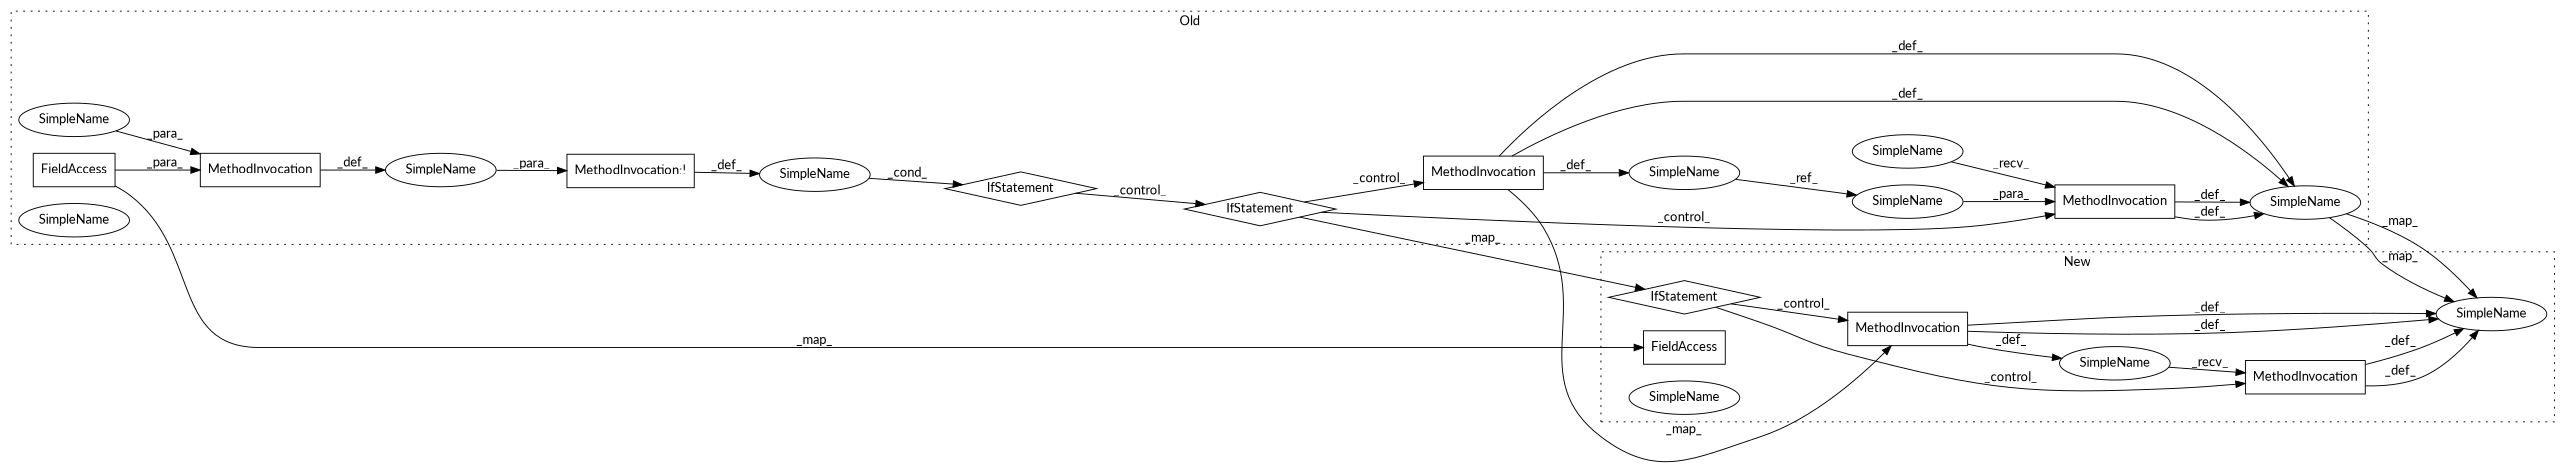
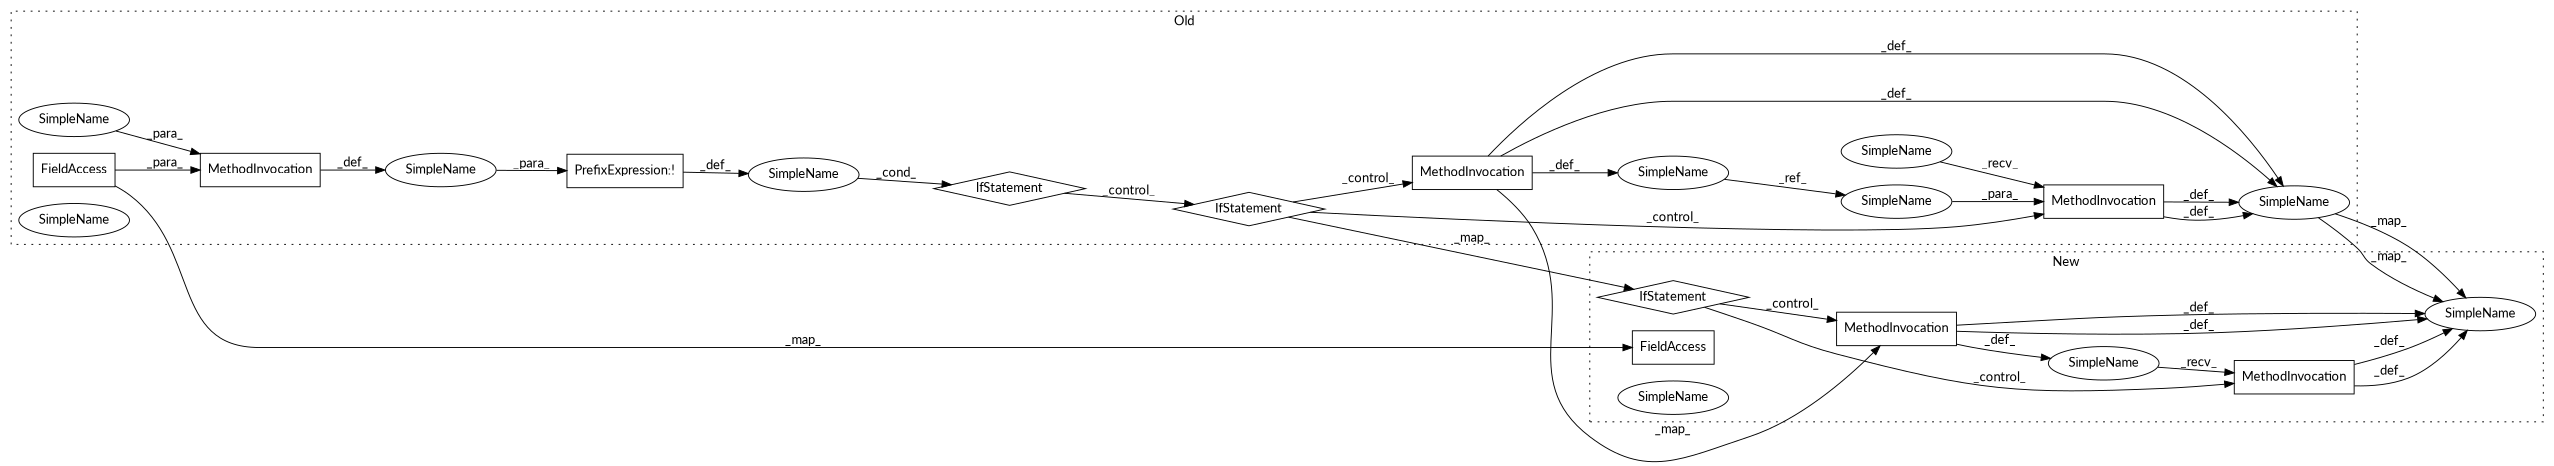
node "MethodInvocation:!": label "MethodInvocation:!" -> "PrefixExpression:!"
